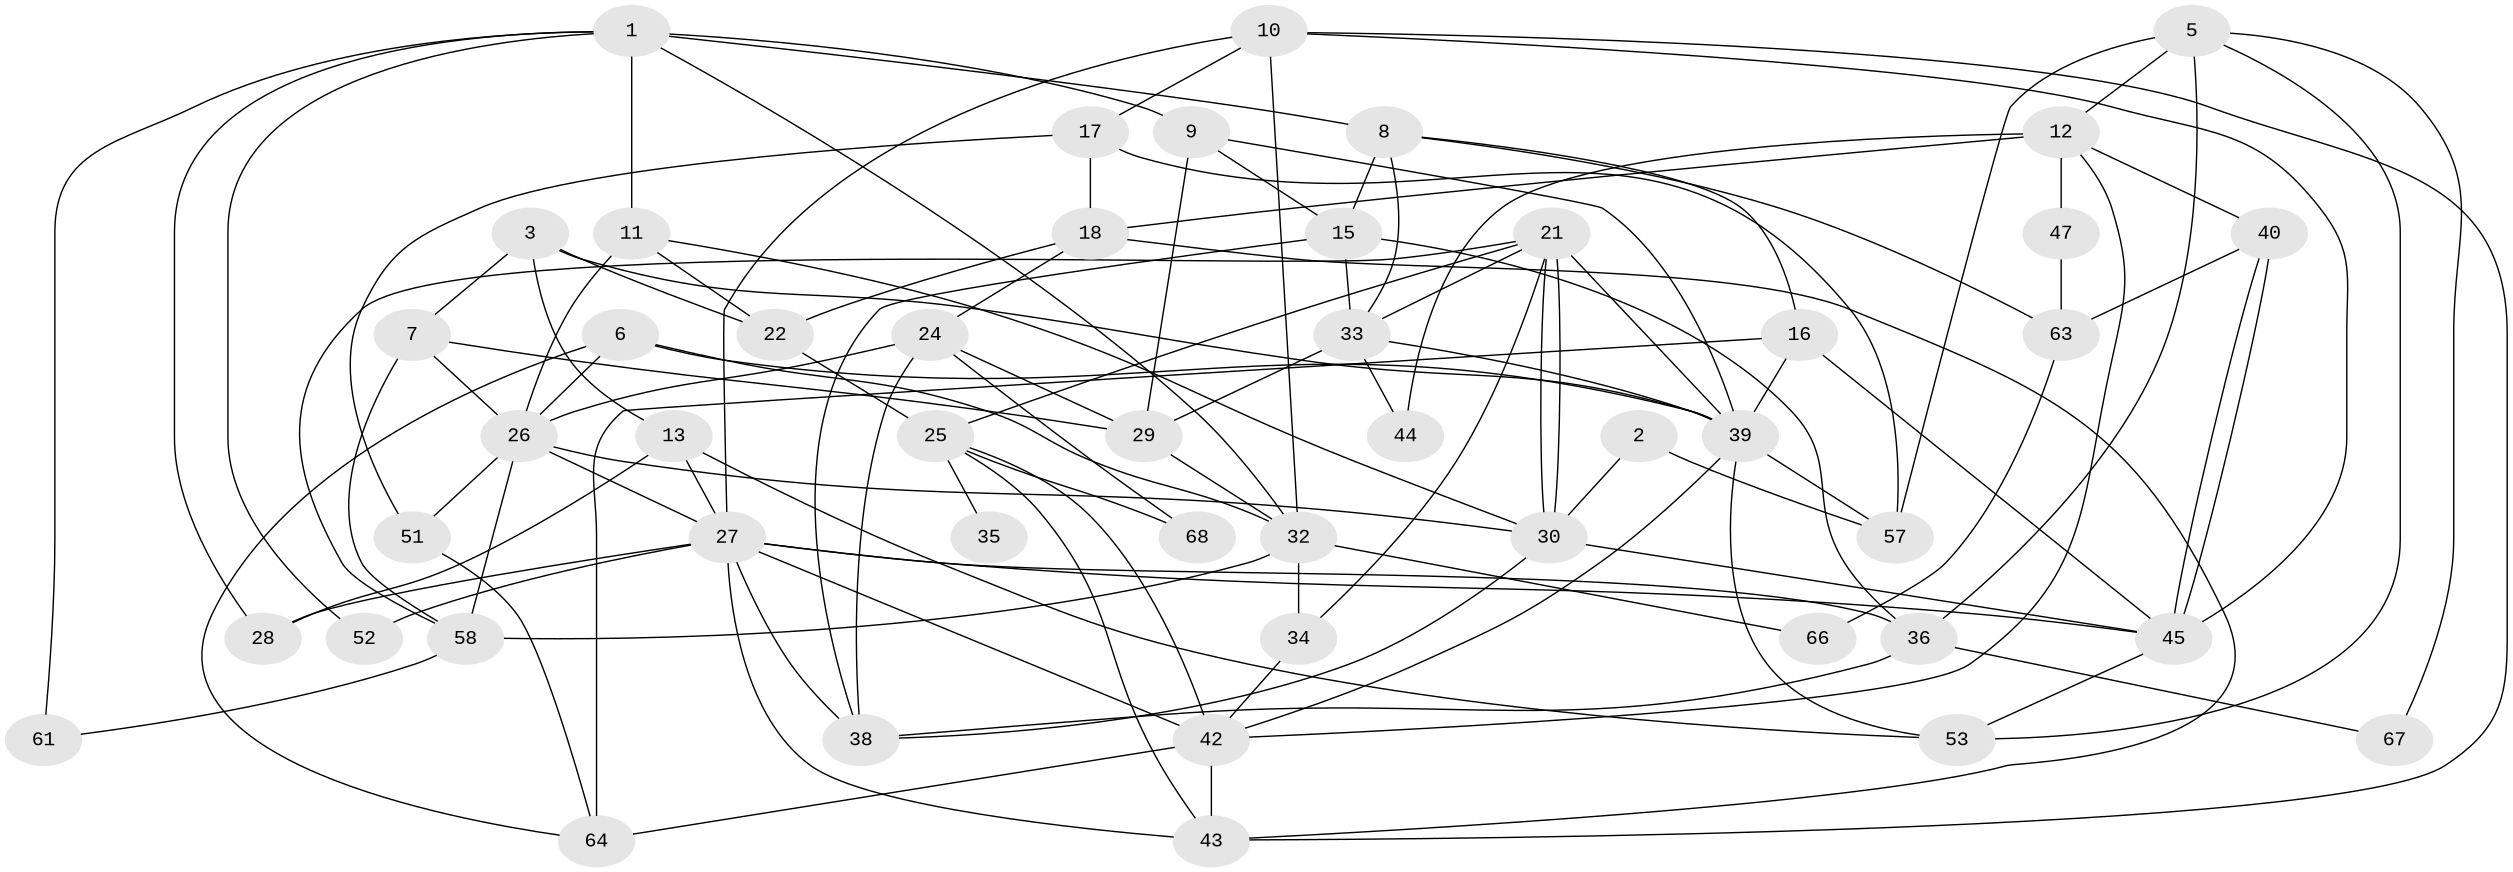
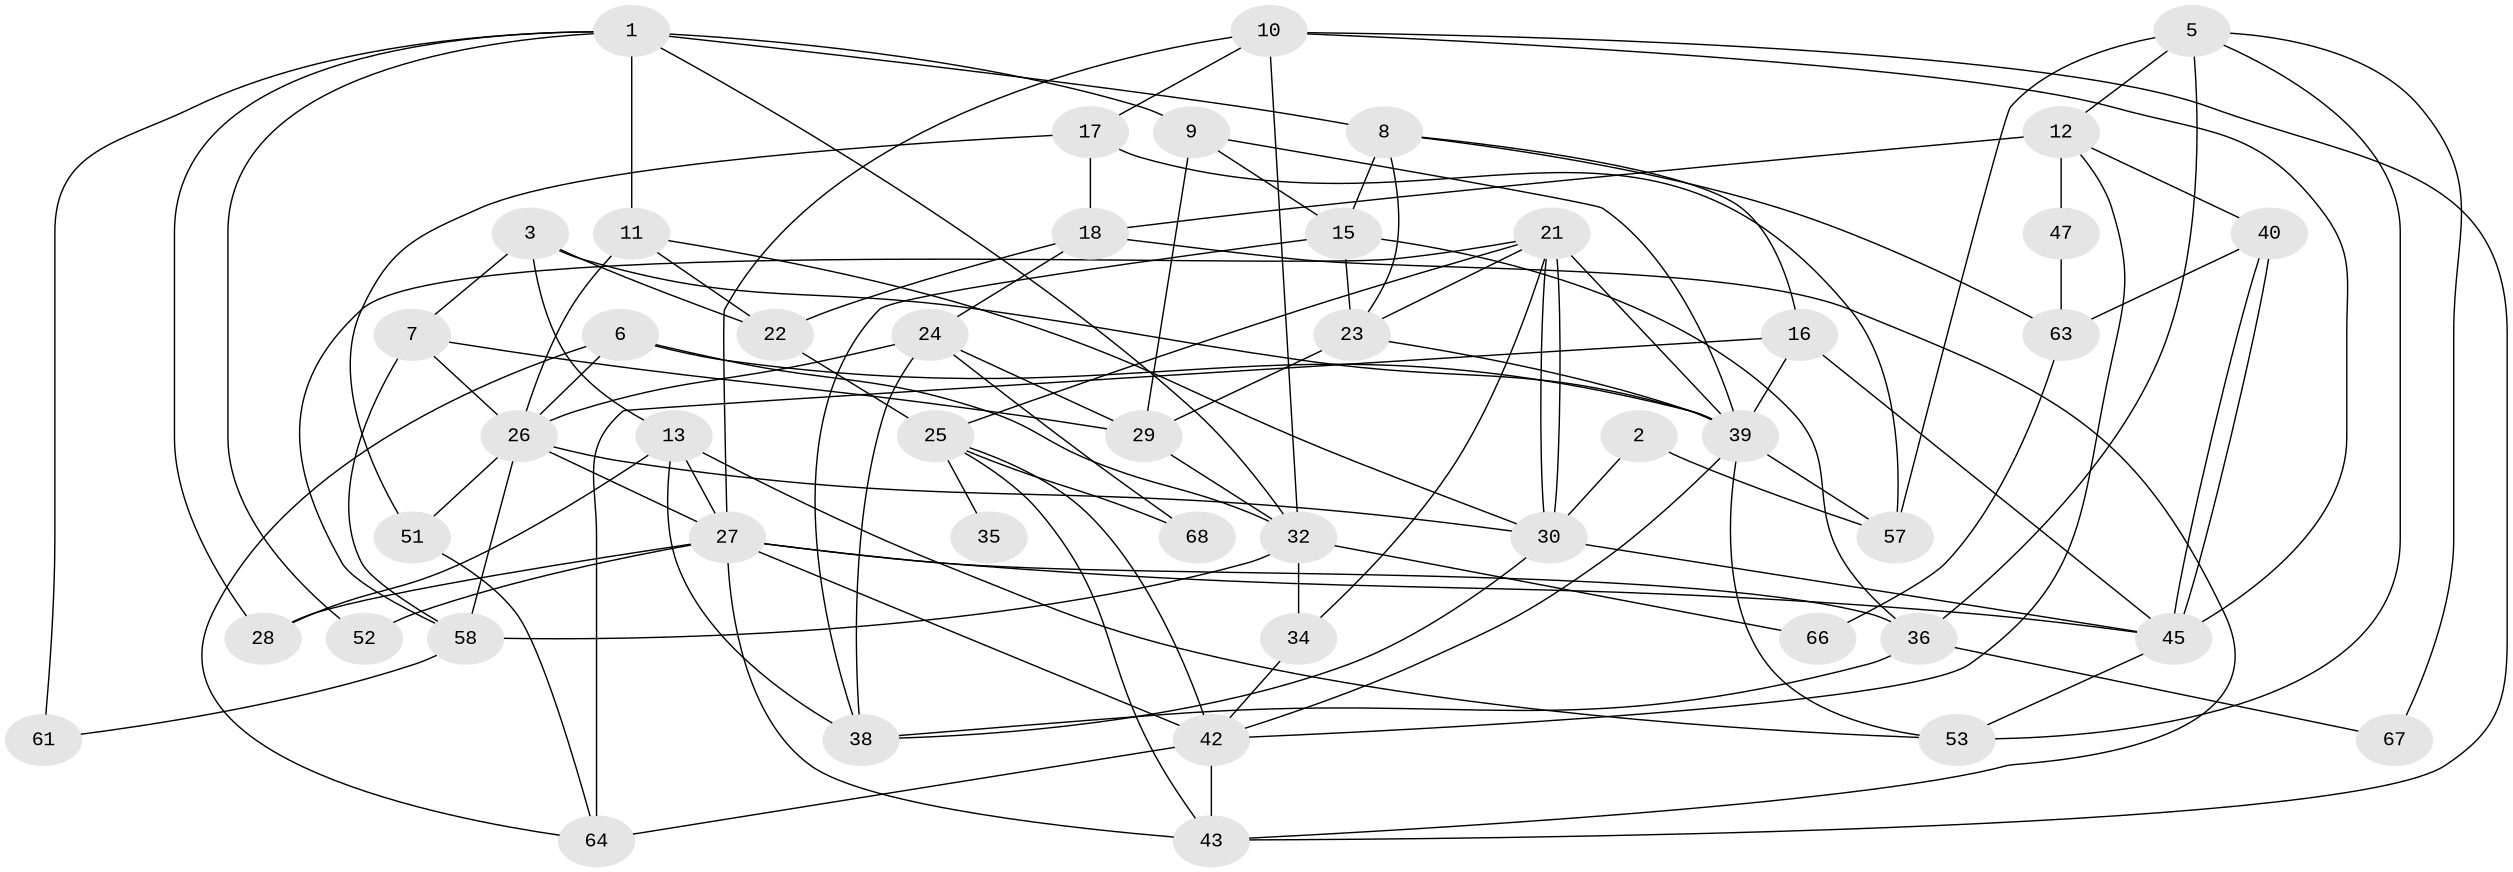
node "33": label "33" -> "23"
node "44": removed
edge "27" -- "38": now "13" -- "38"
